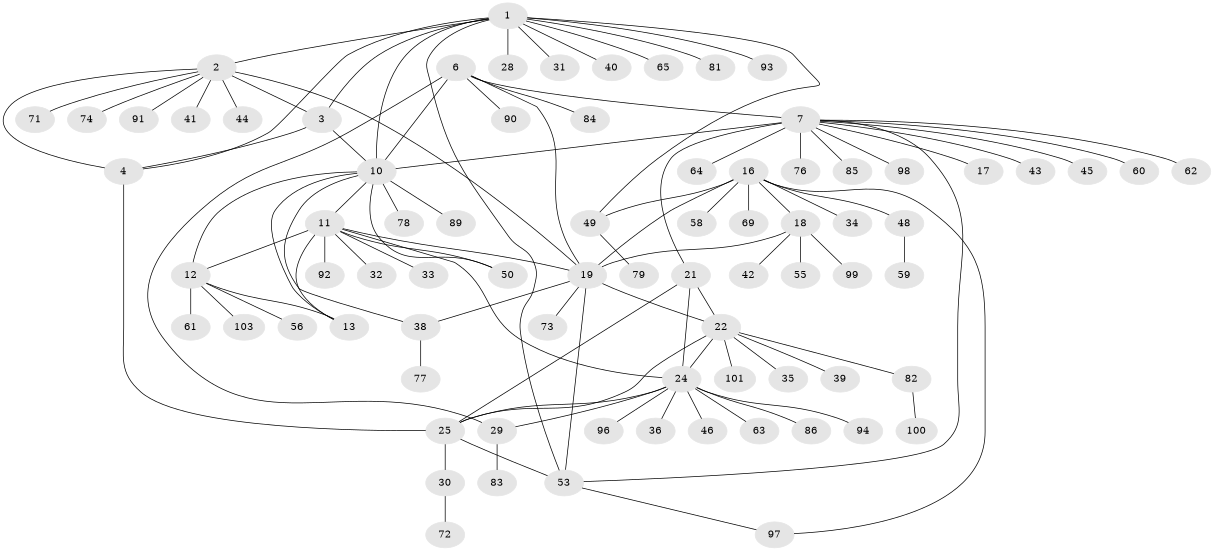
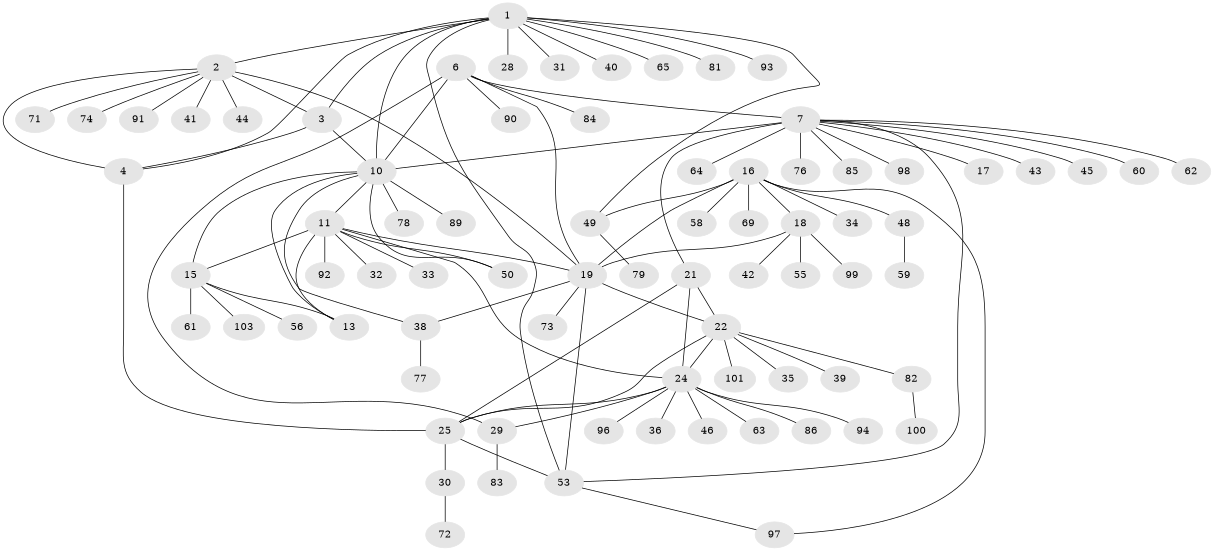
node "12": label "12" -> "15"
